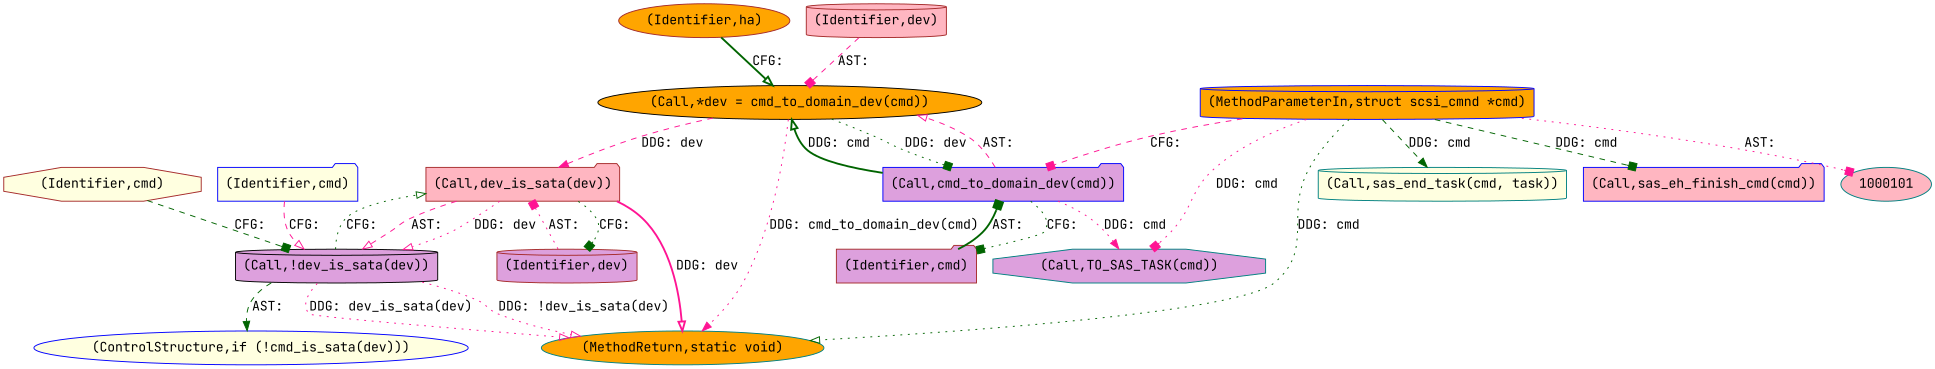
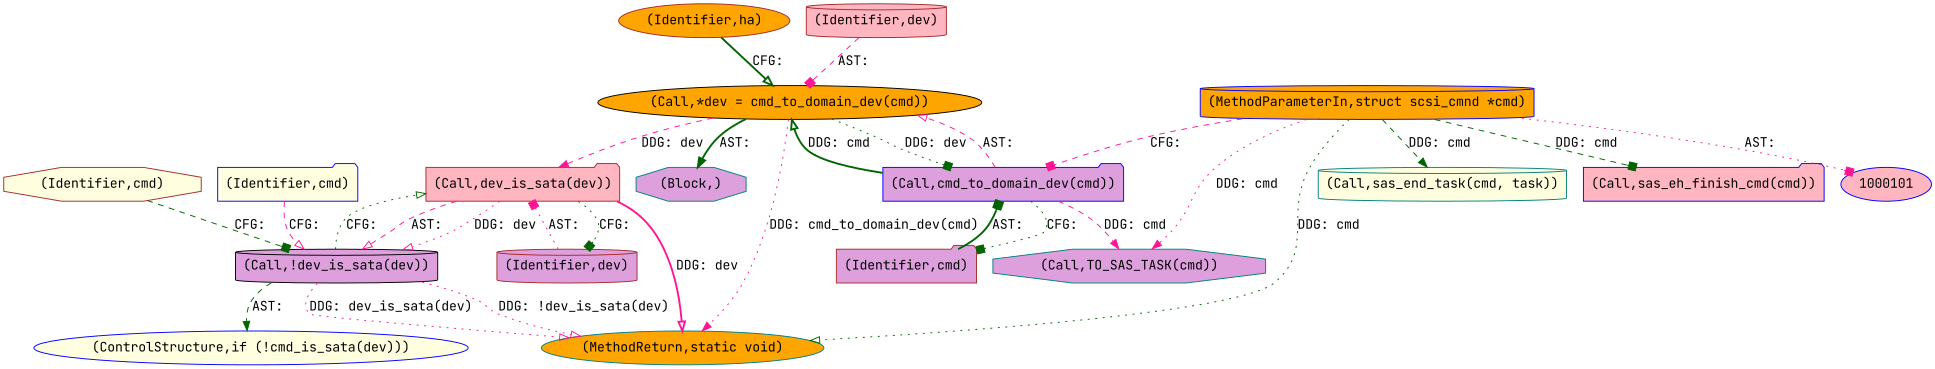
edge "(MethodParameterIn,struct scsi_cmnd *cmd)" -> "(Call,TO_SAS_TASK(cmd))": arrowhead box -> normal
node "(Block,)": added
node "1000101": color teal -> blue
edge "(Call,cmd_to_domain_dev(cmd))" -> "(Call,TO_SAS_TASK(cmd))": style dotted -> dashed
